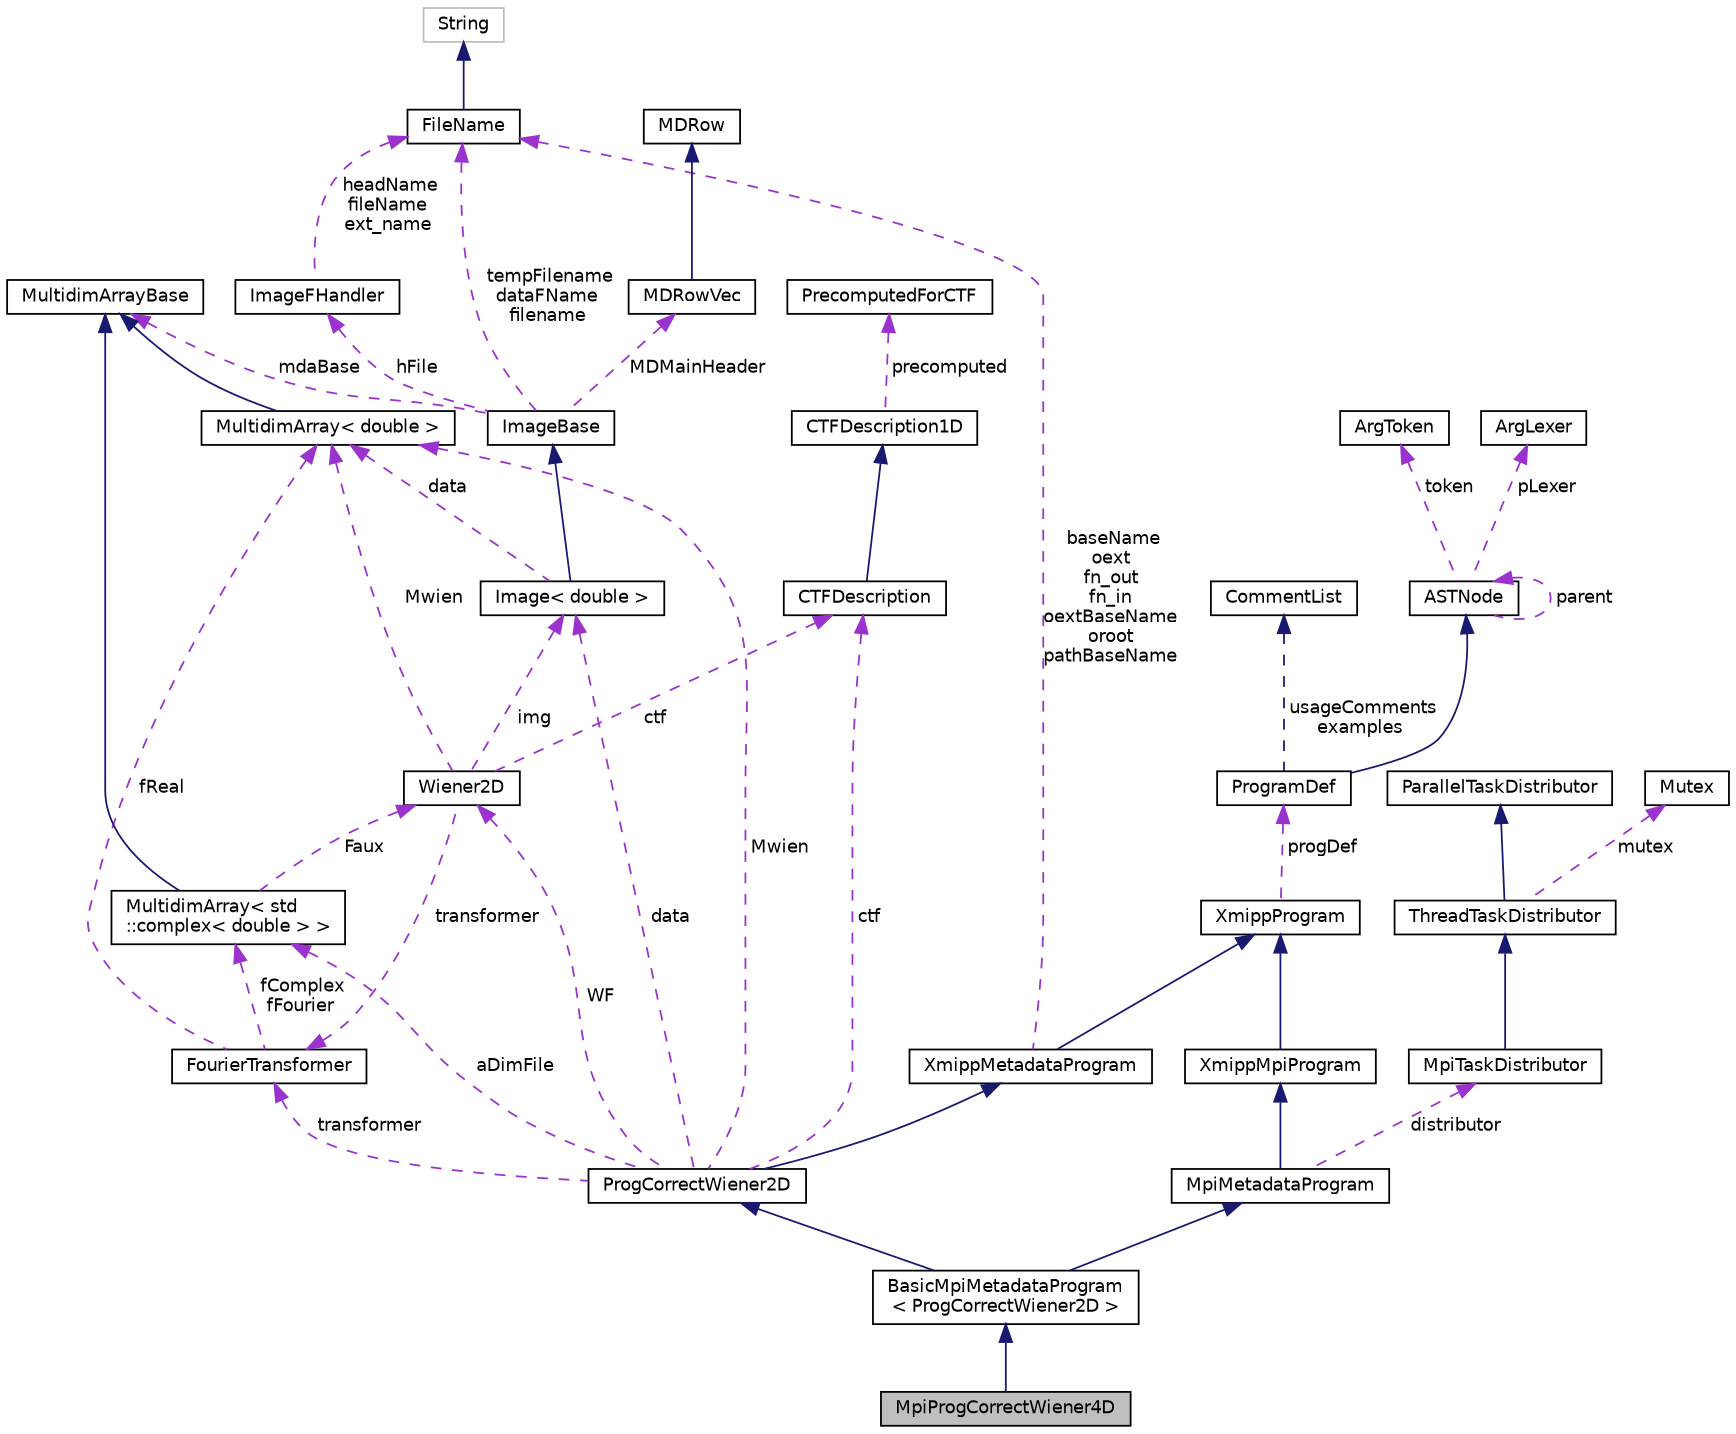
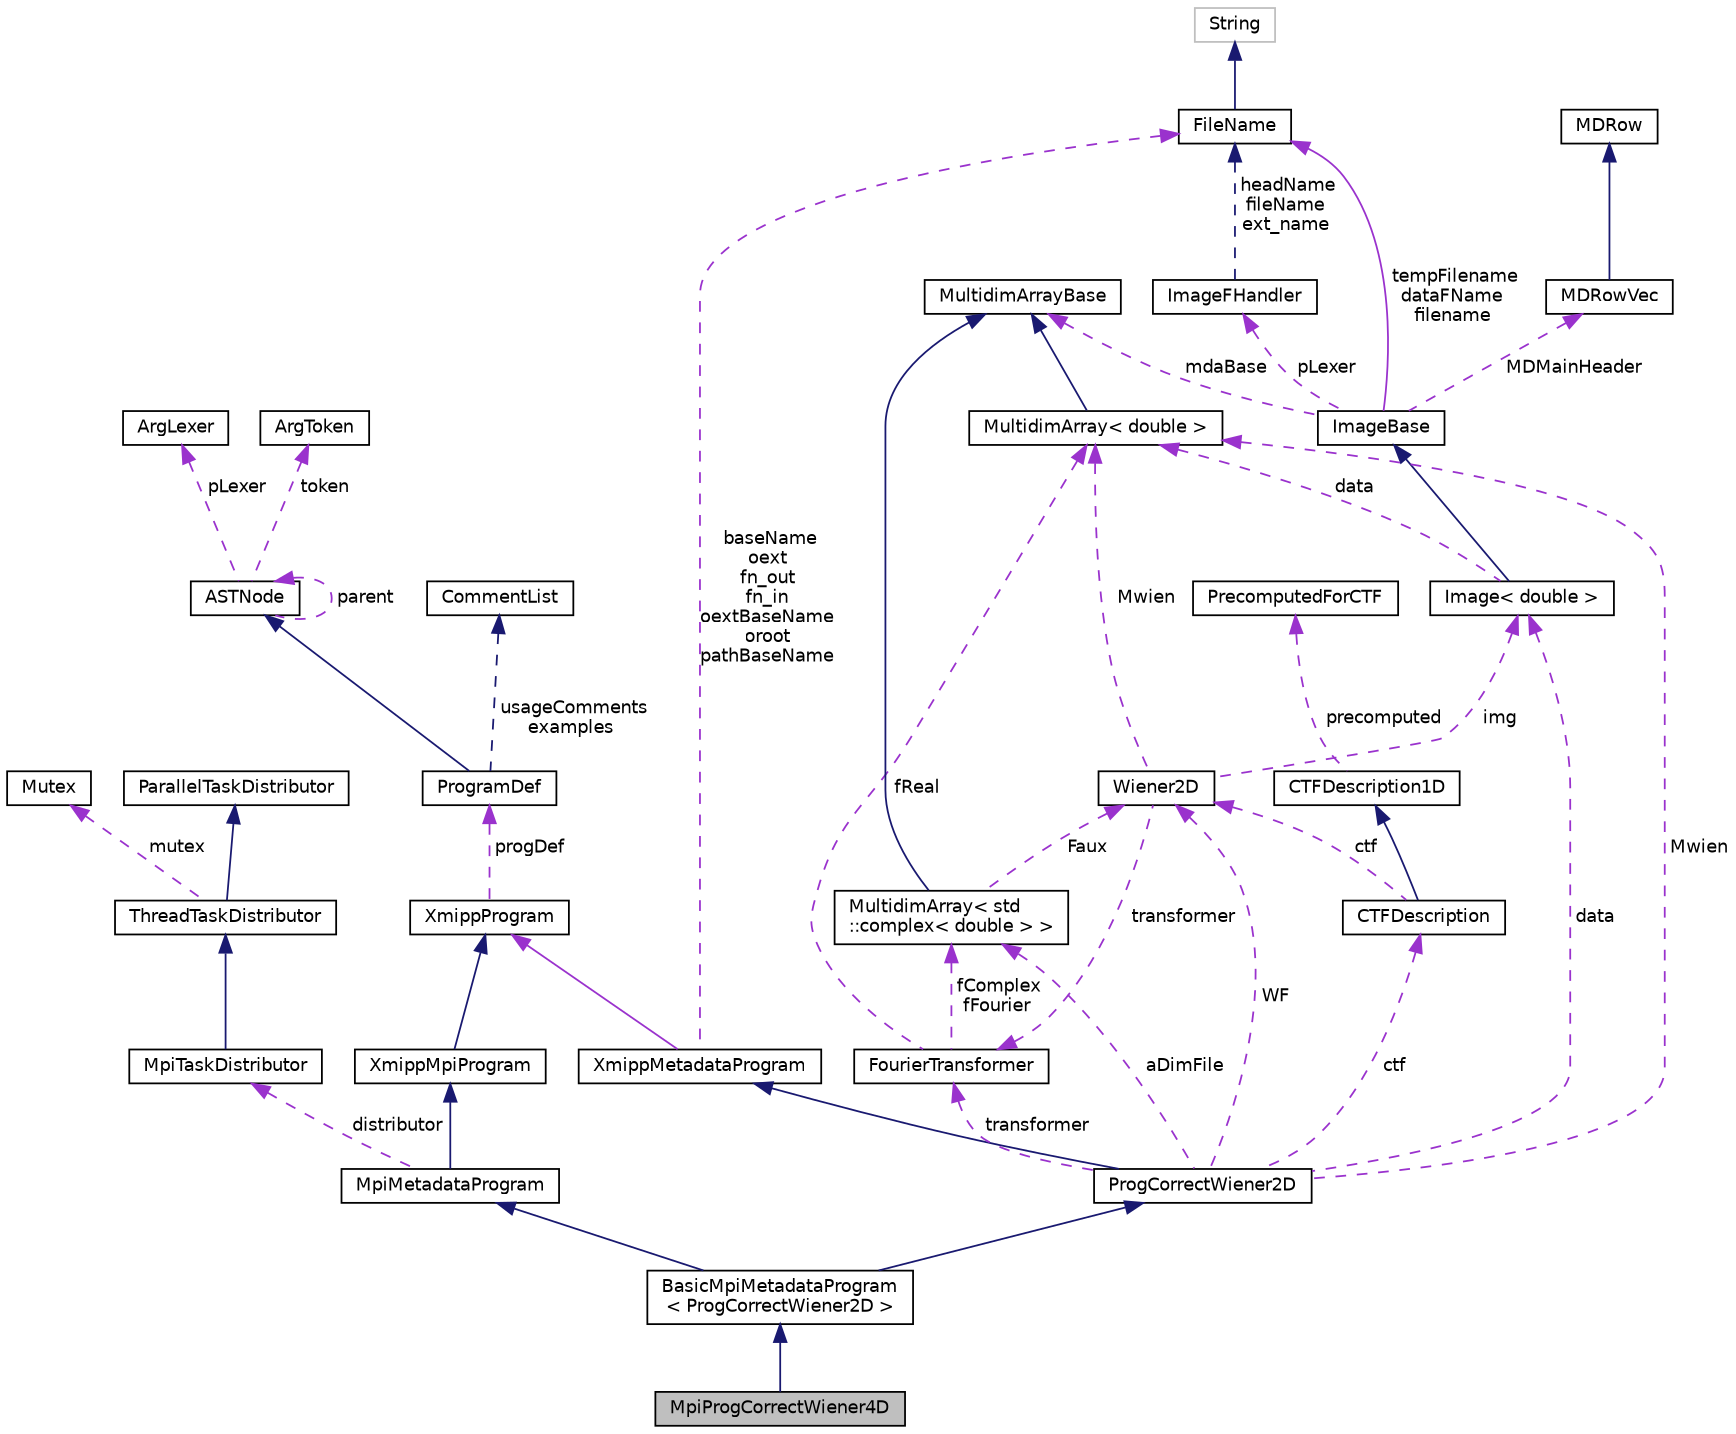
edge "ImageFHandler" -> "FileName": color darkorchid3 -> midnightblue
edge "ImageBase" -> "FileName": style dashed -> solid
edge "ImageBase" -> "ImageFHandler": label " hFile" -> " pLexer"
edge "Wiener2D" -> "CTFDescription": reversed
edge "XmippMetadataProgram" -> "XmippProgram": color midnightblue -> darkorchid3
